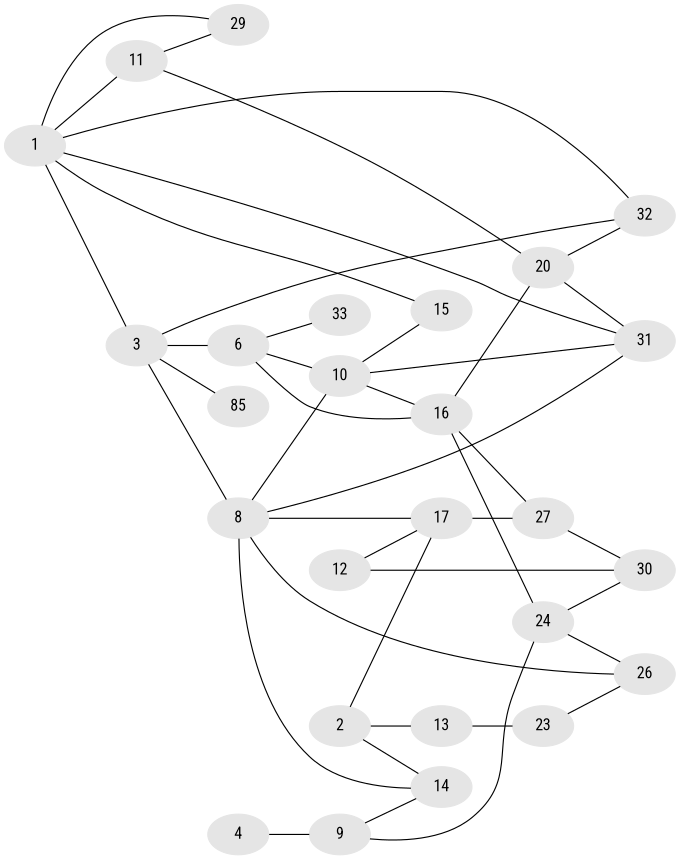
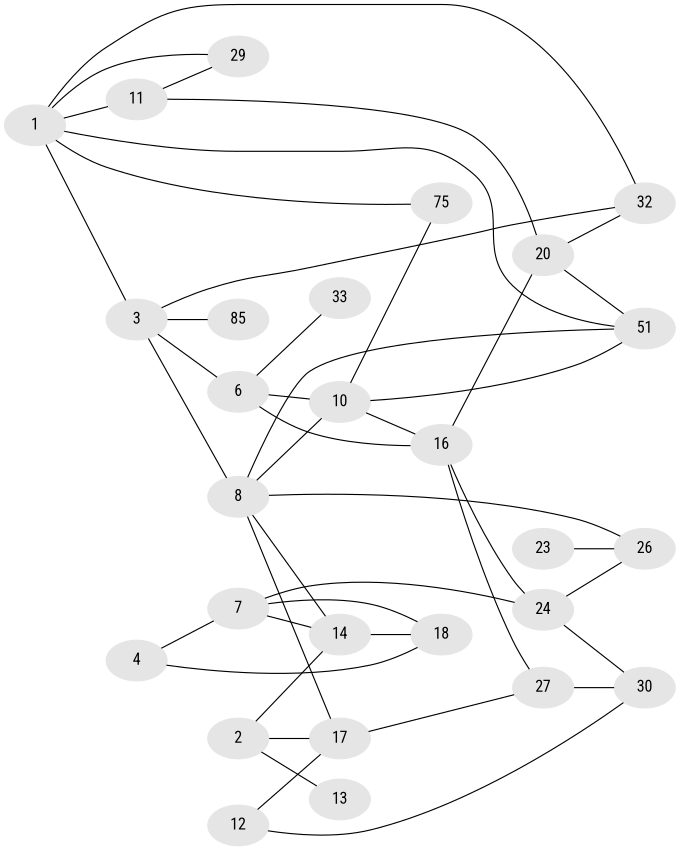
node "15": label "15" -> "75"
node "31": label "31" -> "51"
node "18": added
edge "13" -- "23": removed
node "9": label "9" -> "7"
